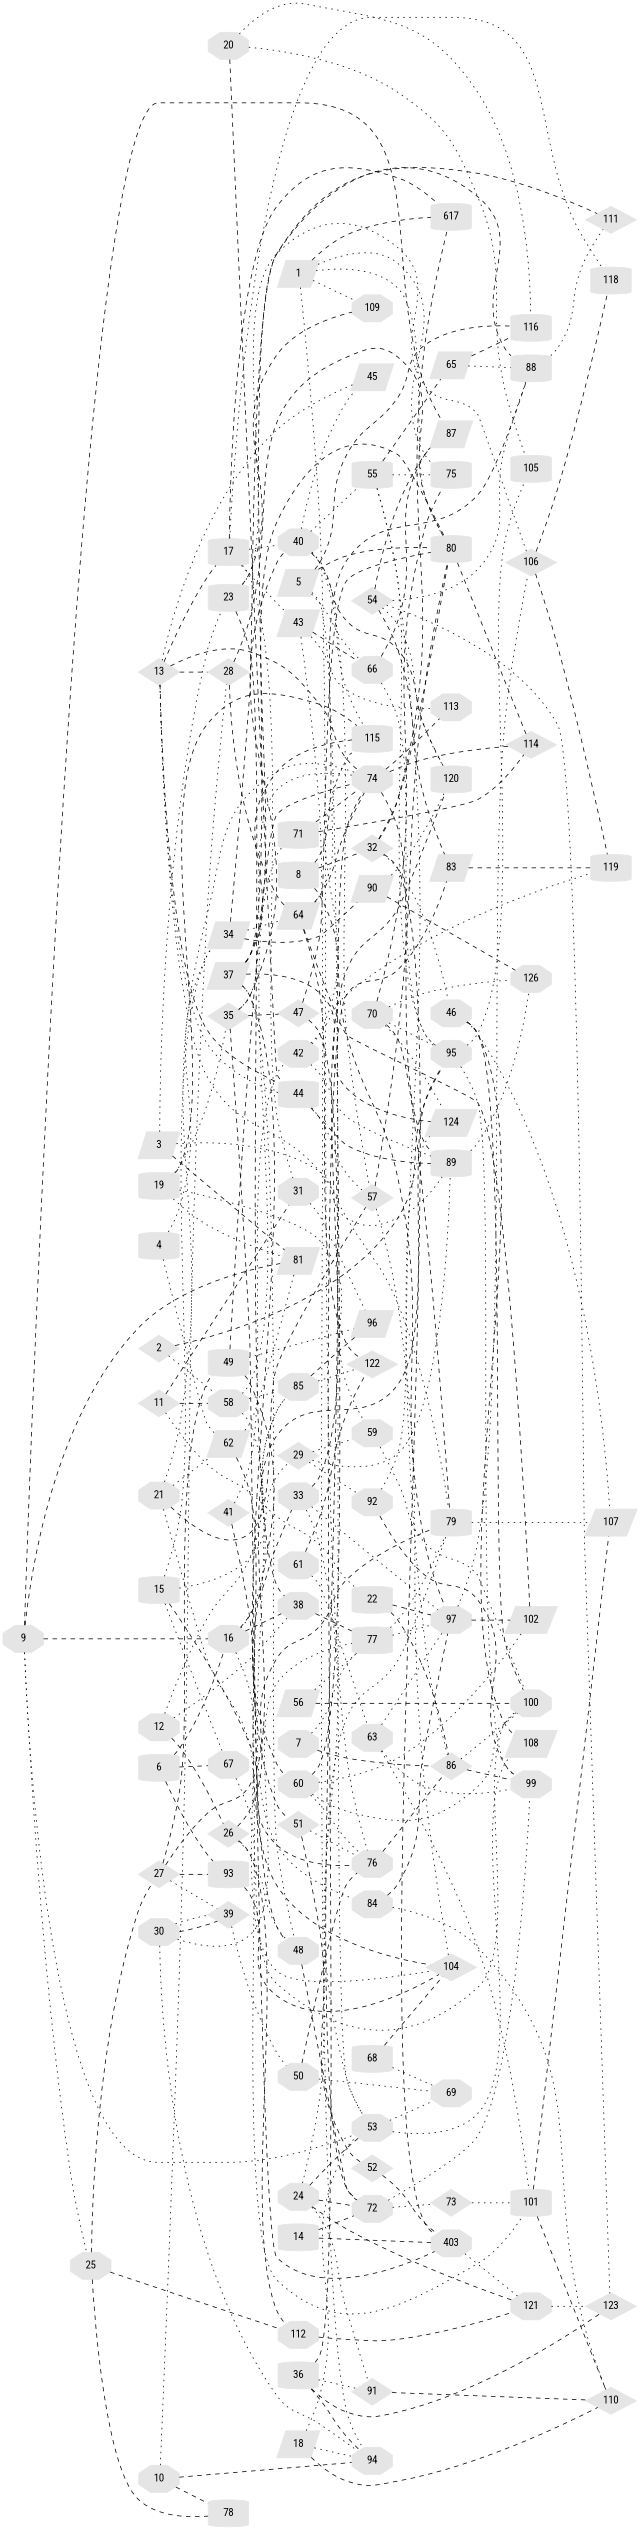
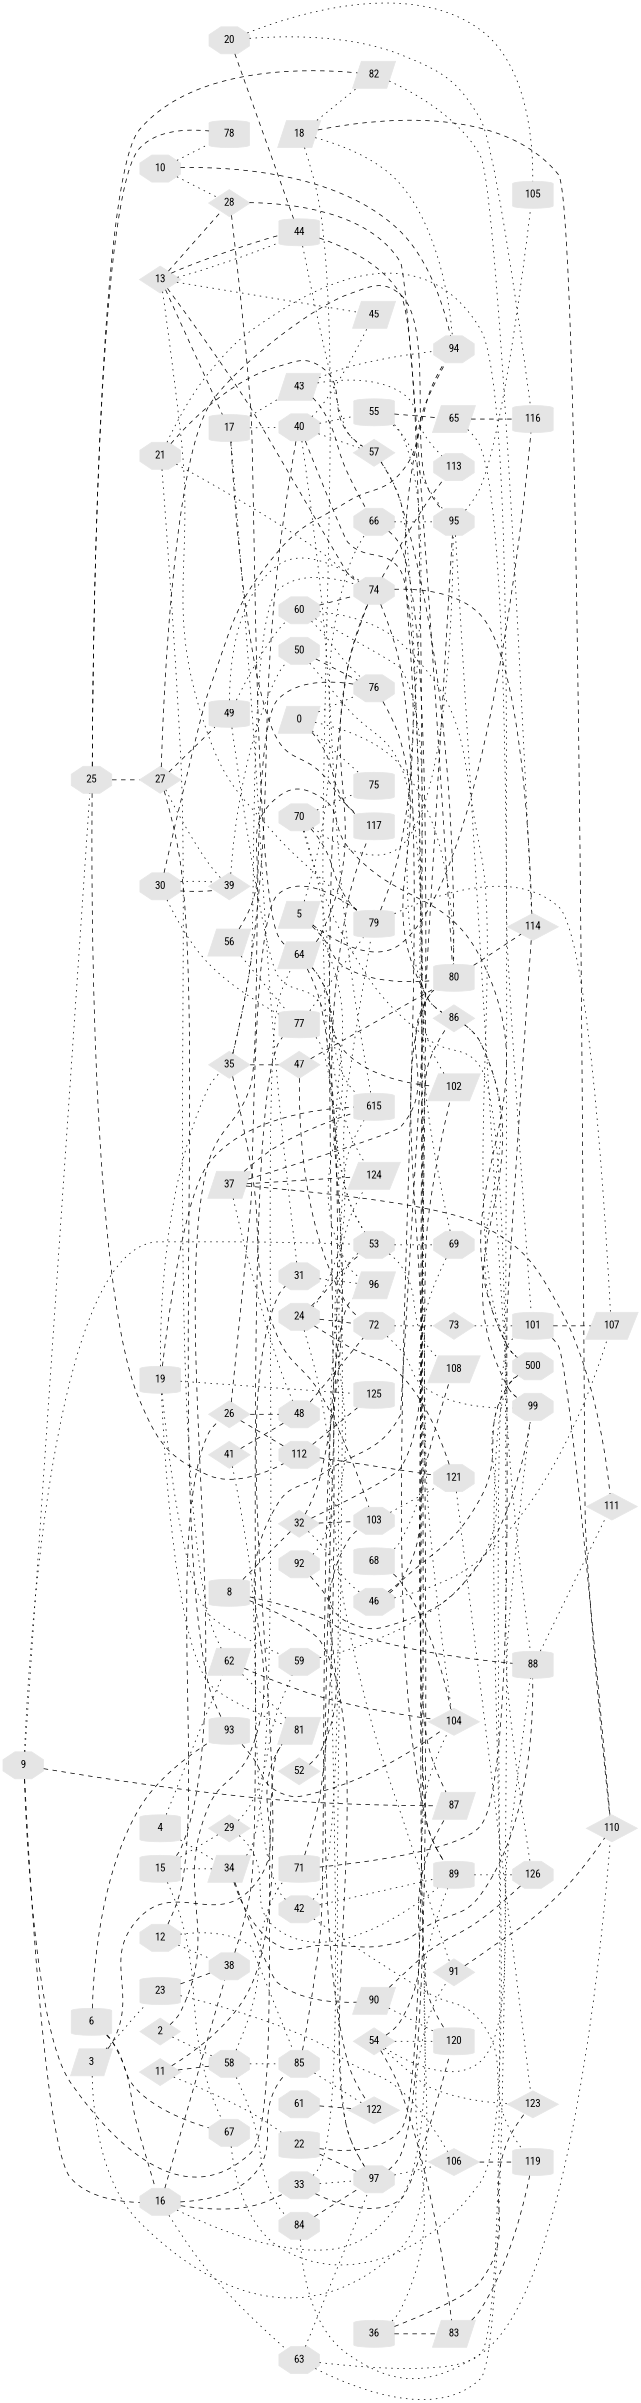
node "82": added
node "617": label "617" -> "117"
node "1": label "1" -> "0"
node "118": removed
node "109": removed
edge "55" -- "75": removed
node "115": label "115" -> "615"
edge "75" -- "70": style dashed -> dotted
edge "74" -- "49": style dashed -> dotted
node "125": added
edge "29" -- "92": removed
edge "85" -- "16": style dotted -> dashed
edge "49" -- "60": style dashed -> dotted
edge "61" -- "63": now "16" -- "63"
node "100": label "100" -> "500"
node "7": removed
node "51": removed
edge "26" -- "48": style dotted -> dashed
edge "30" -- "94": style dotted -> dashed
node "14": removed
node "403": label "403" -> "103"
edge "36" -- "94": now "79" -- "94"
edge "10" -- "78": style dashed -> dotted
